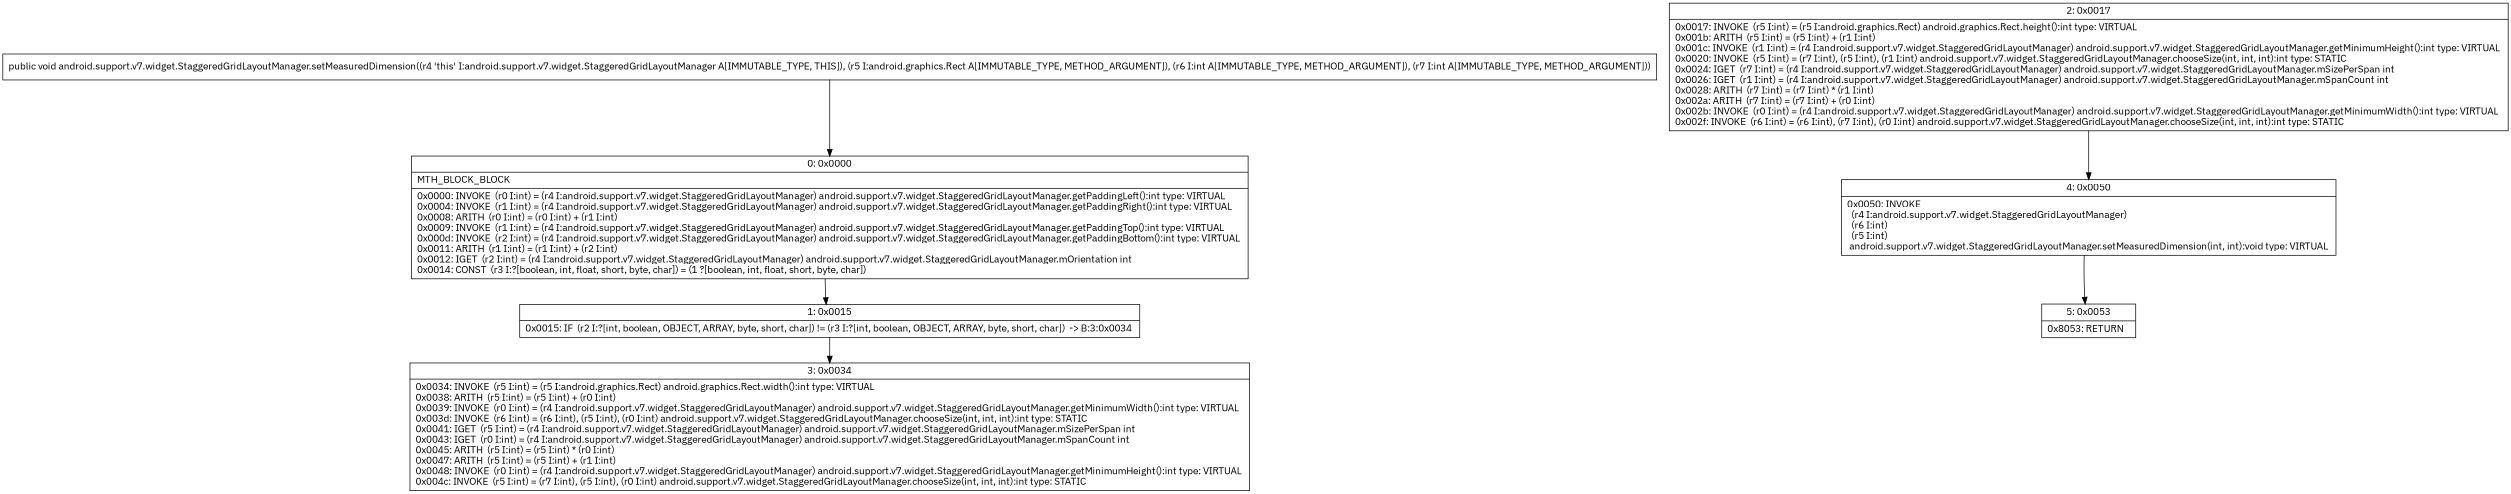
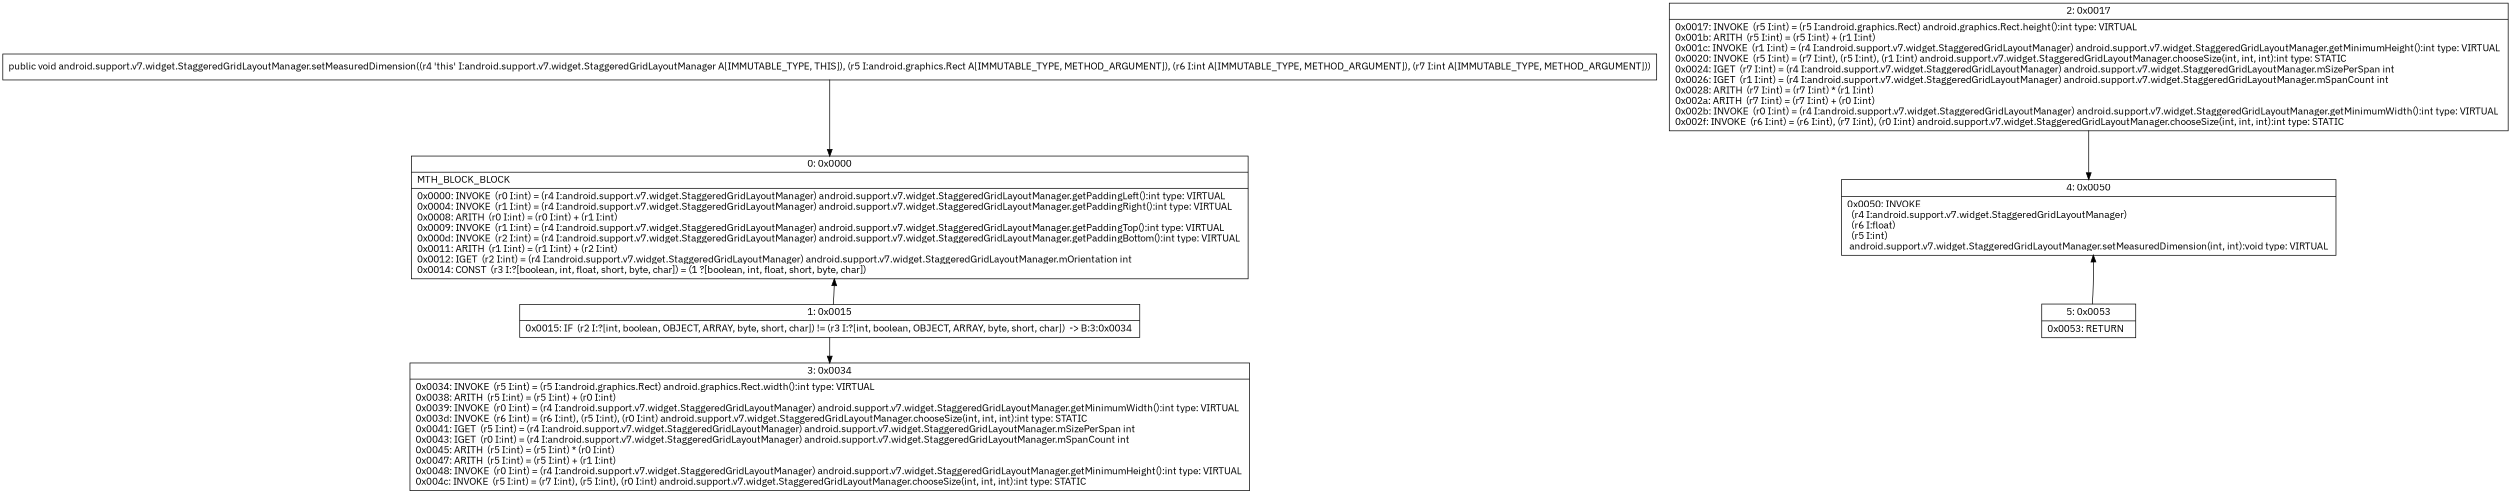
node "4: 0x0050": text "(r6 I:int)" -> "(r6 I:float)"
edge "4: 0x0050" -> "5: 0x0053": reversed
edge "0: 0x0000" -> "1: 0x0015": reversed
node "5: 0x0053": text "0x8053: RETURN" -> "0x0053: RETURN"
